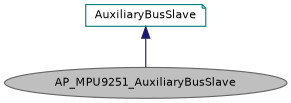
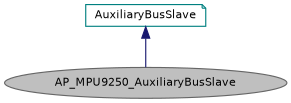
node "AP_MPU9251_AuxiliaryBusSlave": label "AP_MPU9251_AuxiliaryBusSlave" -> "AP_MPU9250_AuxiliaryBusSlave"
